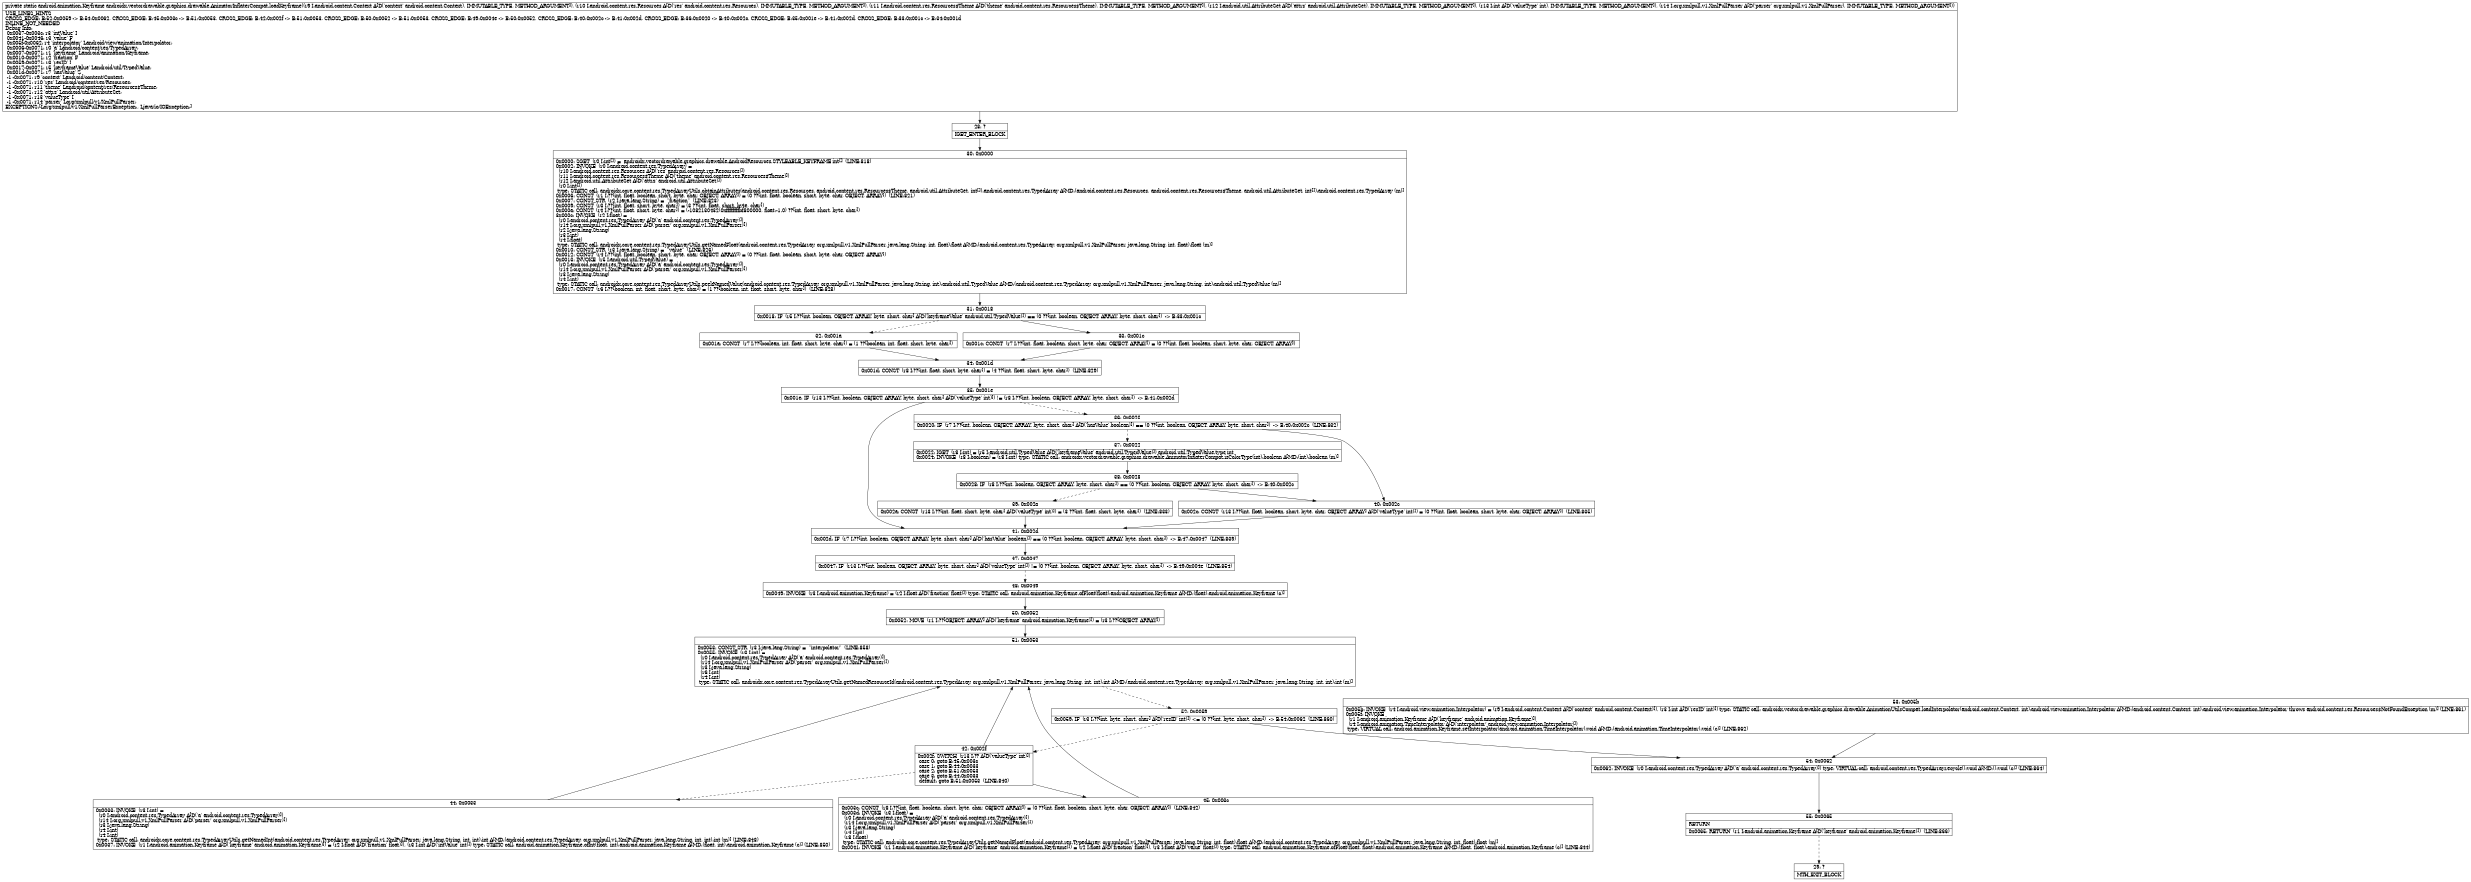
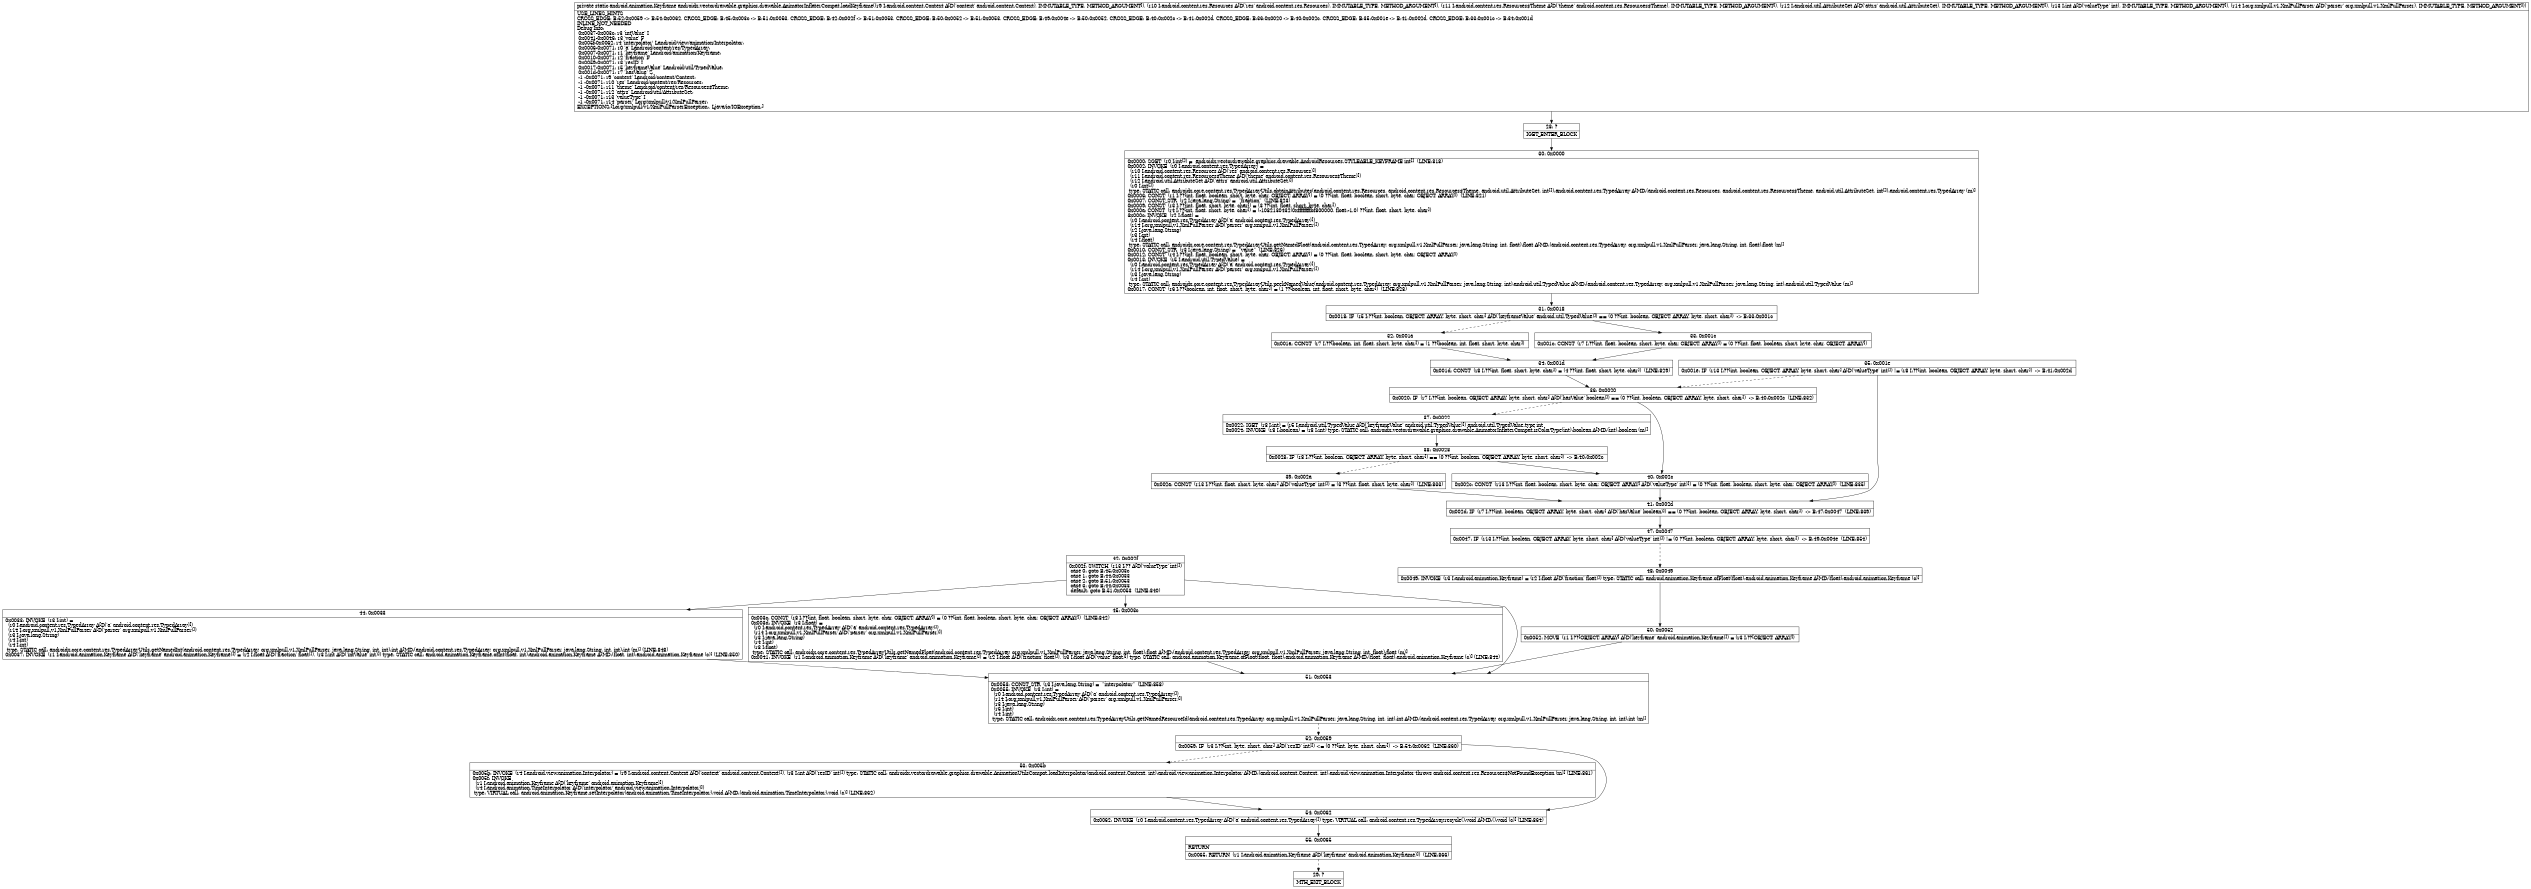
edge "34: 0x001d" -> "35: 0x001e": now "34: 0x001d" -> "36: 0x0020"
edge "52: 0x0059" -> "42: 0x002f": now "52: 0x0059" -> "53: 0x005b"
edge "42: 0x002f" -> "44: 0x0033": style dashed -> solid
